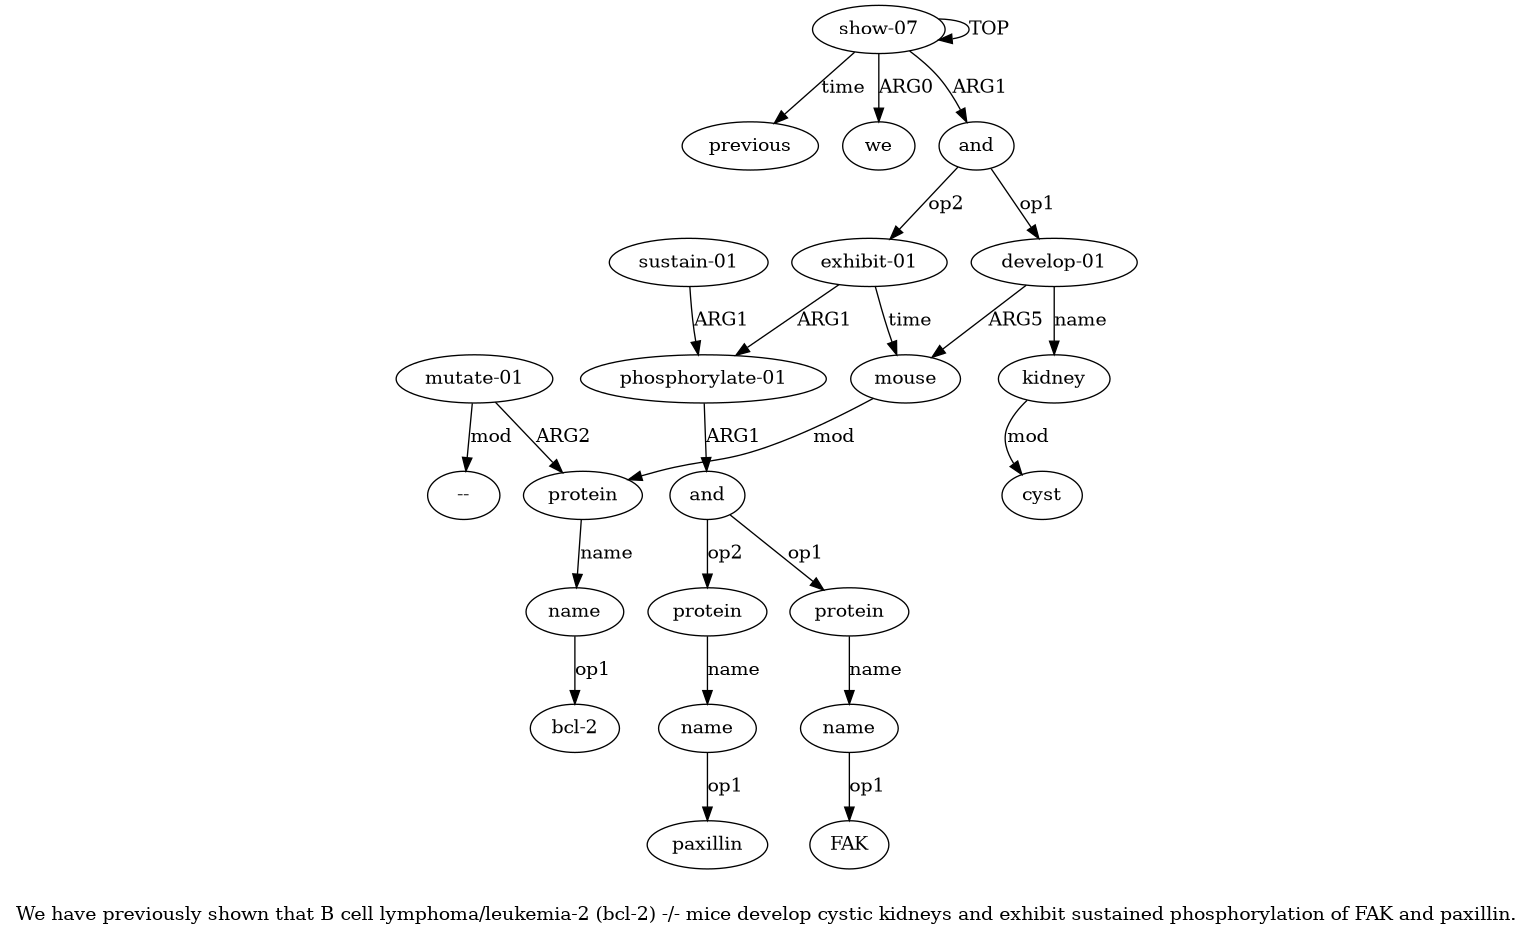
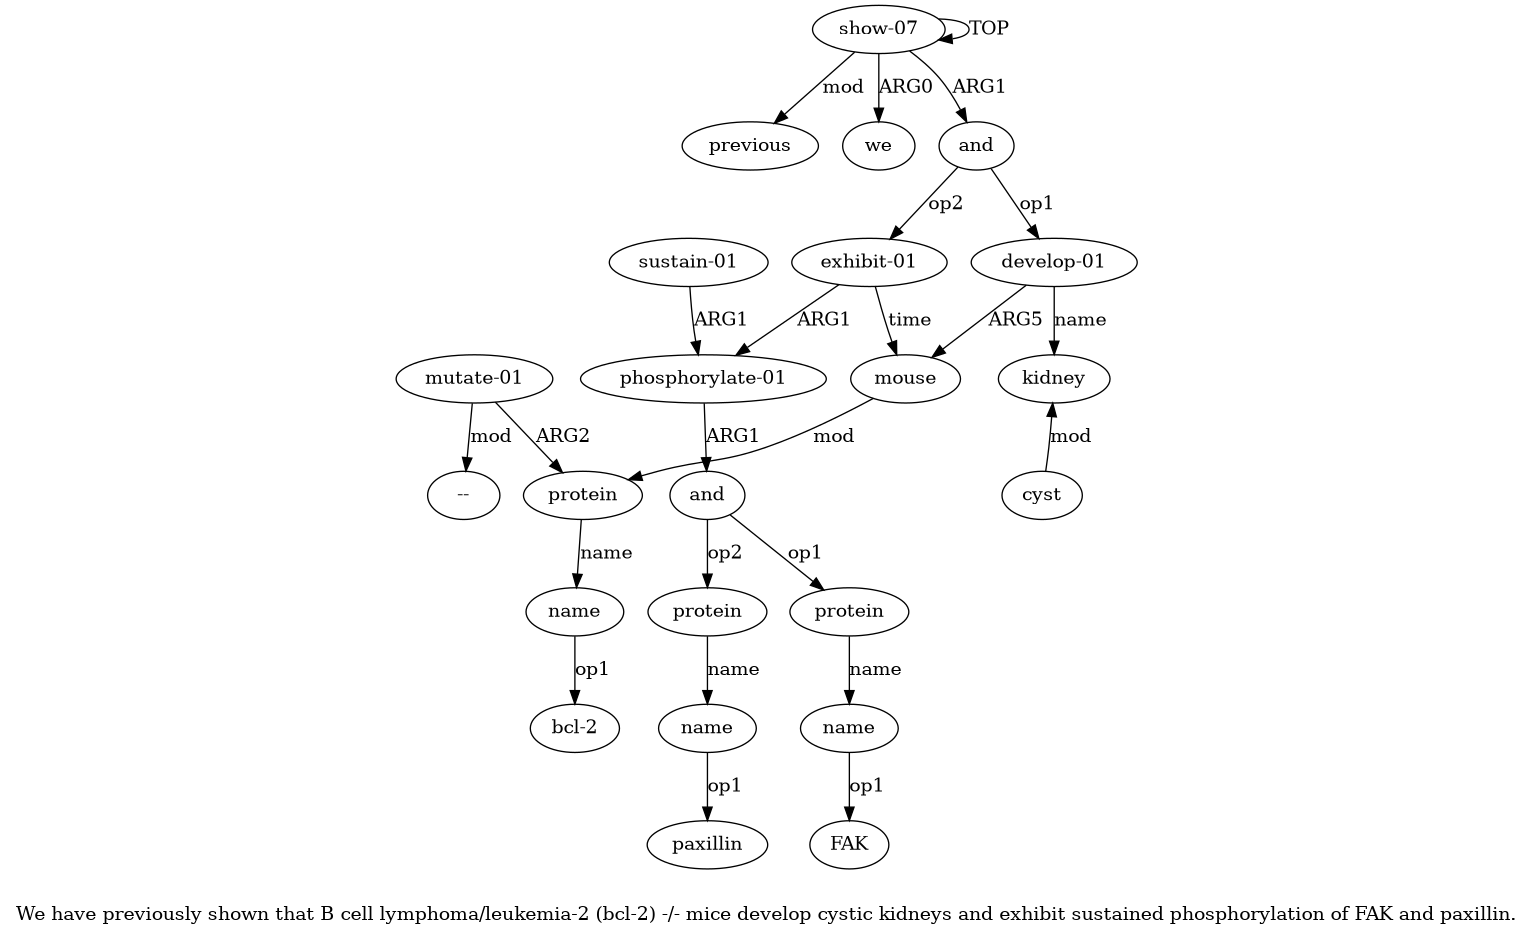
edge "show-07" -> "previous": label "time" -> "mod"
edge "kidney" -> "cyst": reversed
